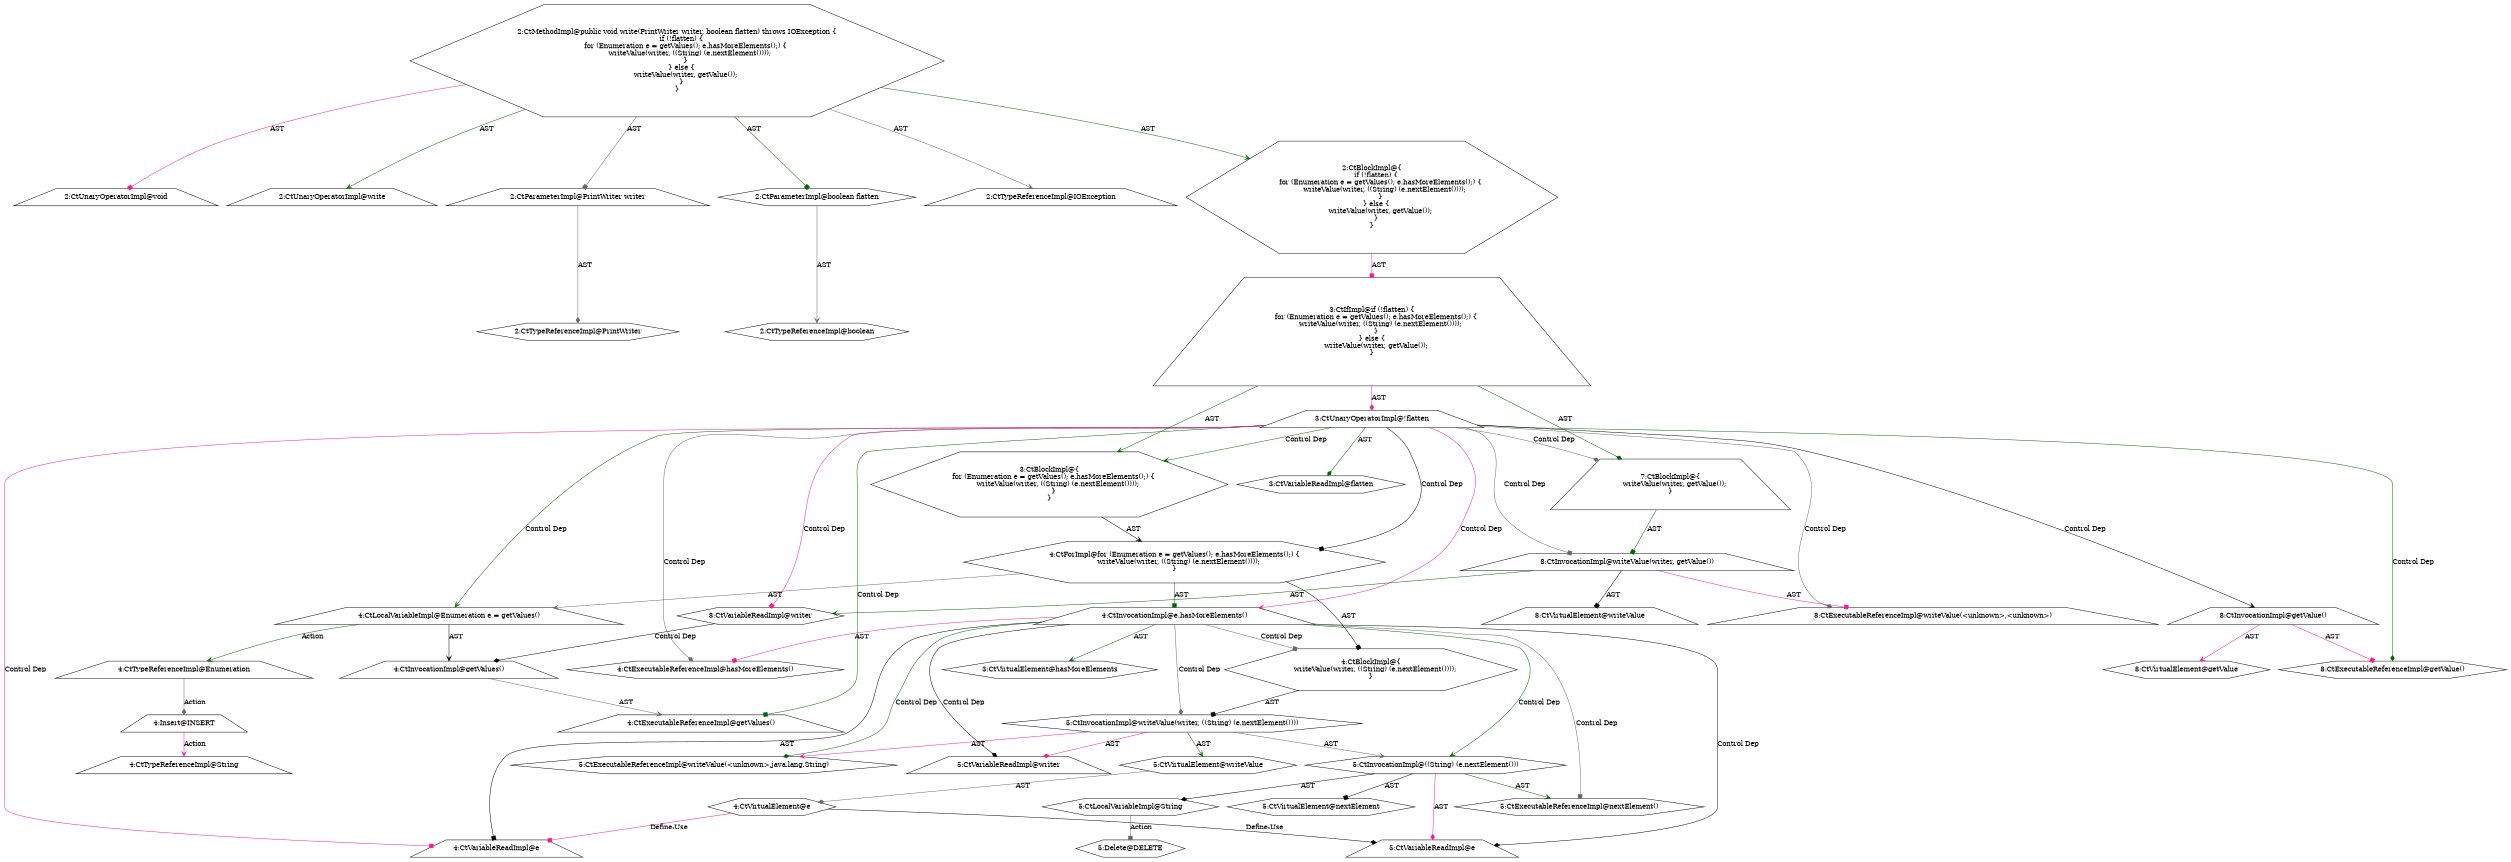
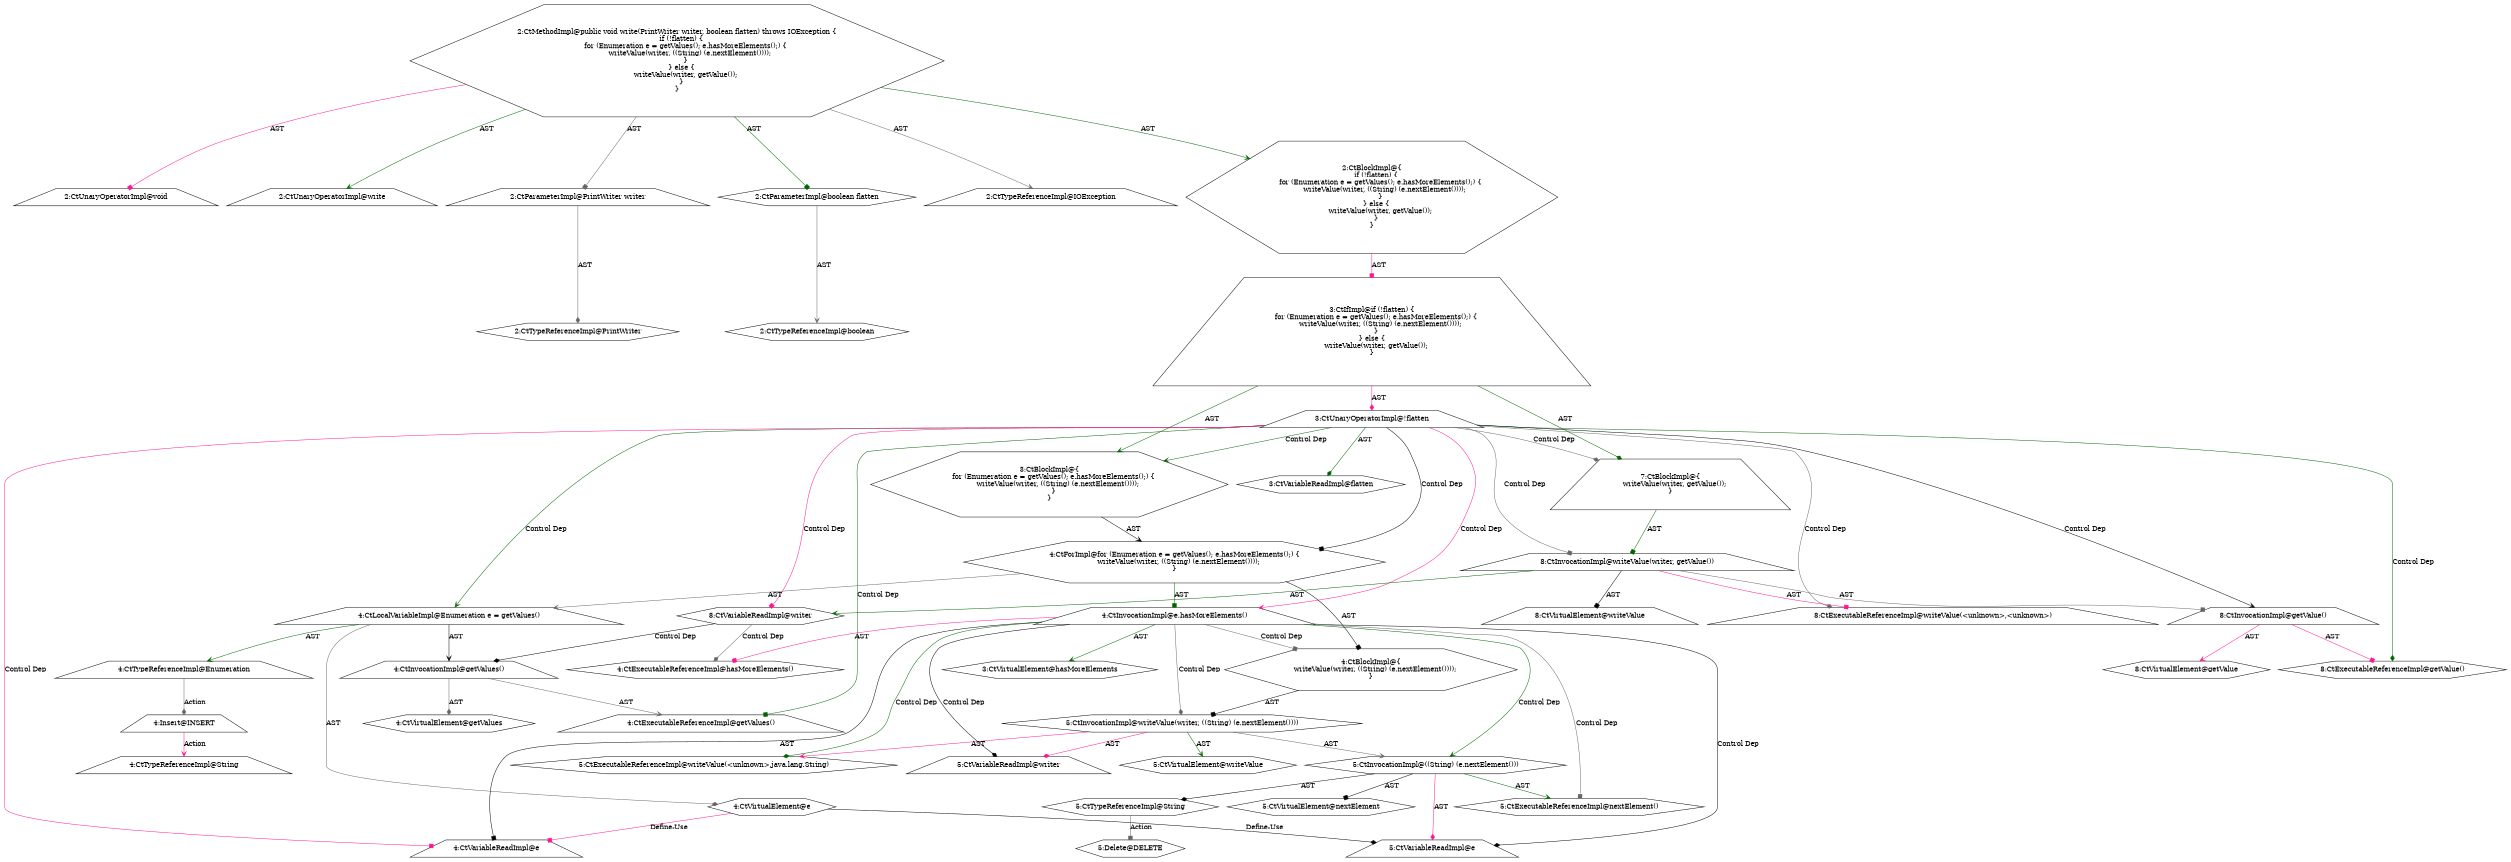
edge "3:CtUnaryOperatorImpl@!flatten" -> "4:CtExecutableReferenceImpl@hasMoreElements()": now "8:CtVariableReadImpl@writer" -> "4:CtExecutableReferenceImpl@hasMoreElements()"
edge "8:CtInvocationImpl@writeValue(writer, getValue())" -> "8:CtInvocationImpl@getValue()": added, label "AST"
edge "4:CtLocalVariableImpl@Enumeration e = getValues()" -> "4:CtTypeReferenceImpl@Enumeration": label "Action" -> "AST"
node "4:CtVirtualElement@getValues": added
edge "5:CtVirtualElement@writeValue" -> "4:CtVirtualElement@e": now "4:CtLocalVariableImpl@Enumeration e = getValues()" -> "4:CtVirtualElement@e"
node "5:CtLocalVariableImpl@String": label "5:CtLocalVariableImpl@String" -> "5:CtTypeReferenceImpl@String"
